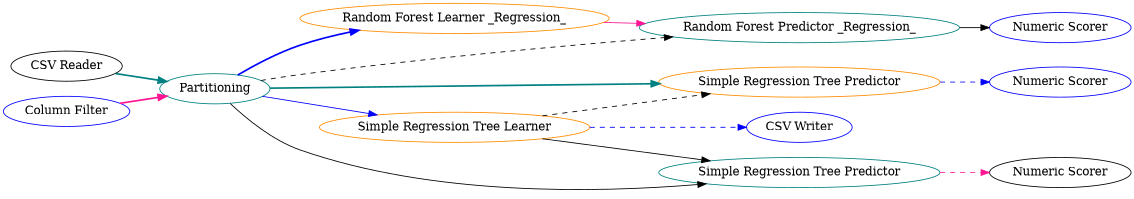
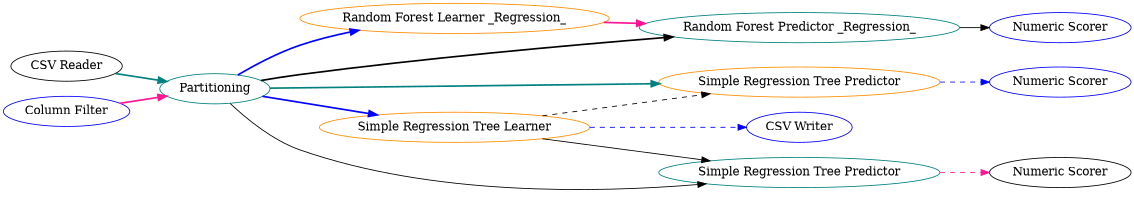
edge "Random Forest Learner _Regression_" -> "Random Forest Predictor _Regression_": style solid -> bold
edge "Partitioning" -> "Random Forest Predictor _Regression_": style dashed -> bold
edge "Partitioning" -> "Simple Regression Tree Learner": style solid -> bold
